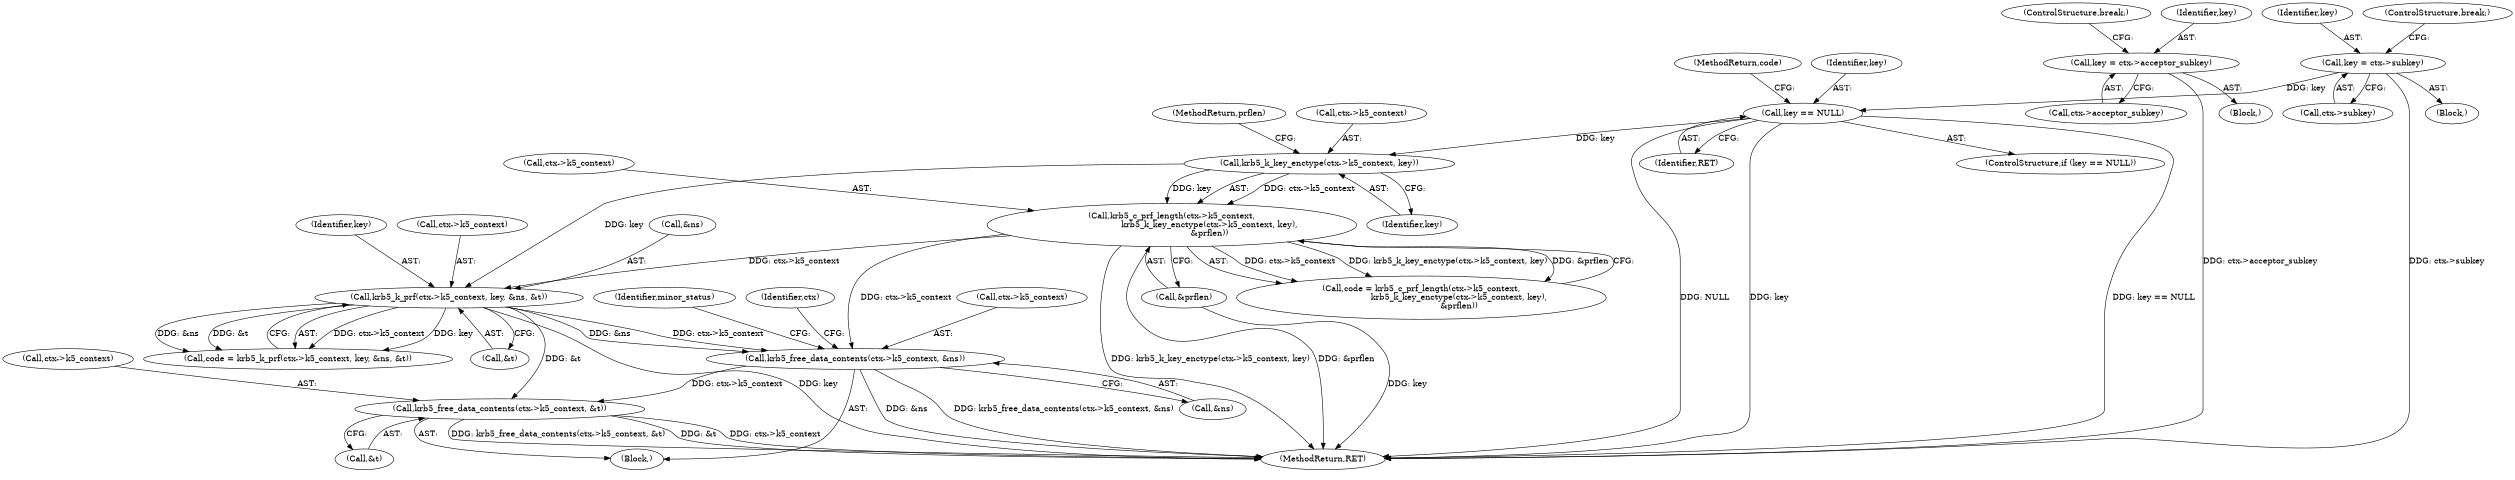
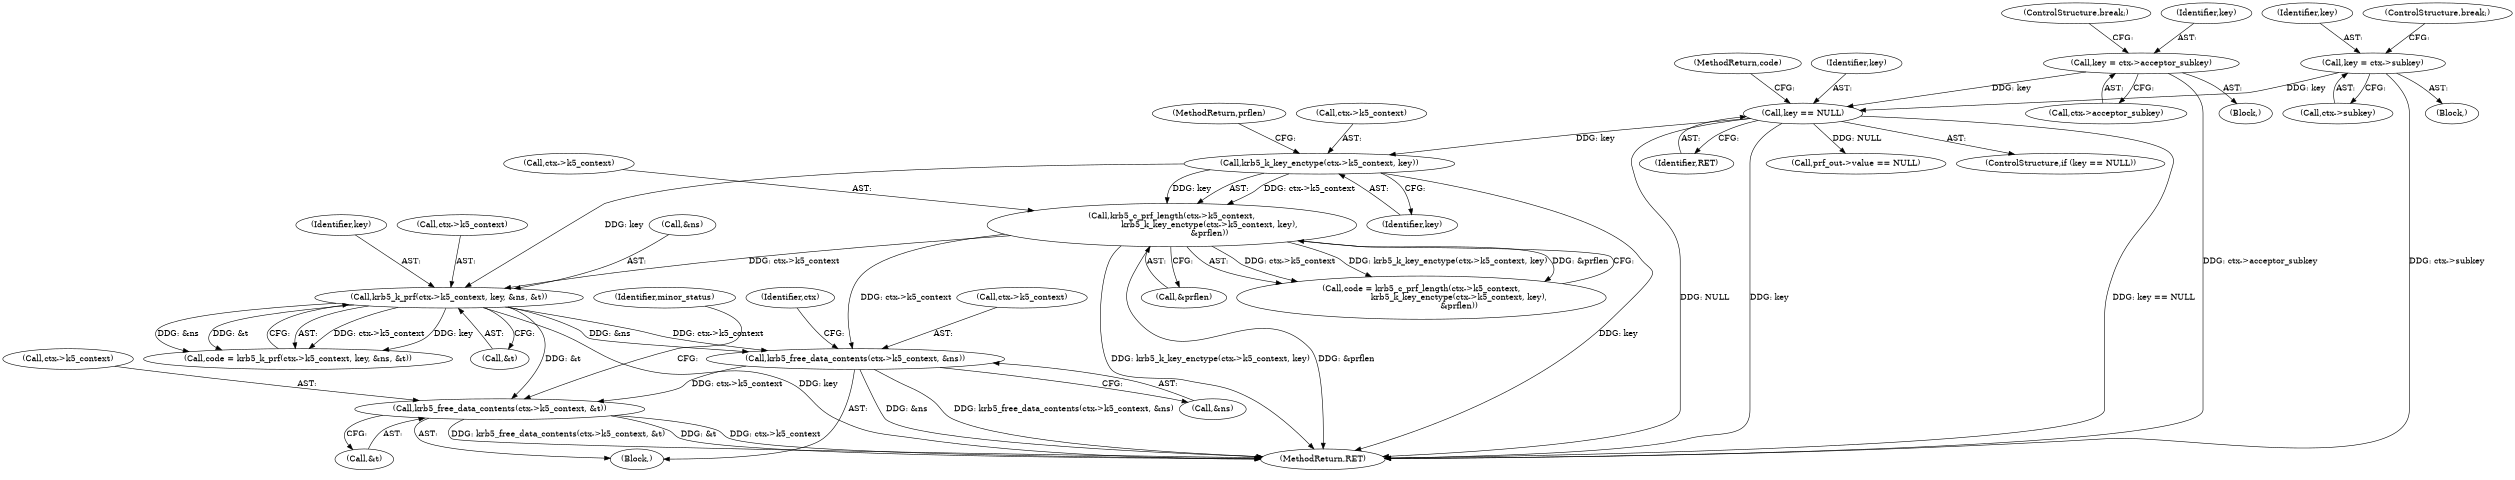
edge "(Call,key = ctx->acceptor_subkey)" -> "(Call,key == NULL)": added, label "DDG: key"
node "(Call,prf_out->value == NULL)": added
edge "(Call,&prflen)" -> "(MethodReturn,RET)": now "(Call,krb5_k_key_enctype(ctx->k5_context, key))" -> "(MethodReturn,RET)"
edge "(Identifier,minor_status)" -> "(Call,krb5_free_data_contents(ctx->k5_context, &ns))": now "(Identifier,minor_status)" -> "(Call,krb5_free_data_contents(ctx->k5_context, &t))"
